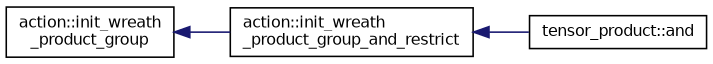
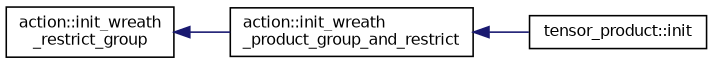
node "action::init_wreath _product_group": label "action::init_wreath _product_group" -> "action::init_wreath _restrict_group"
node "tensor_product::and": label "tensor_product::and" -> "tensor_product::init"
